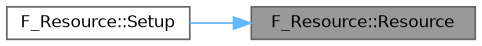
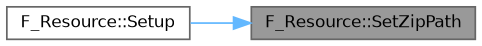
node "F_Resource::Resource": label "F_Resource::Resource" -> "F_Resource::SetZipPath"
